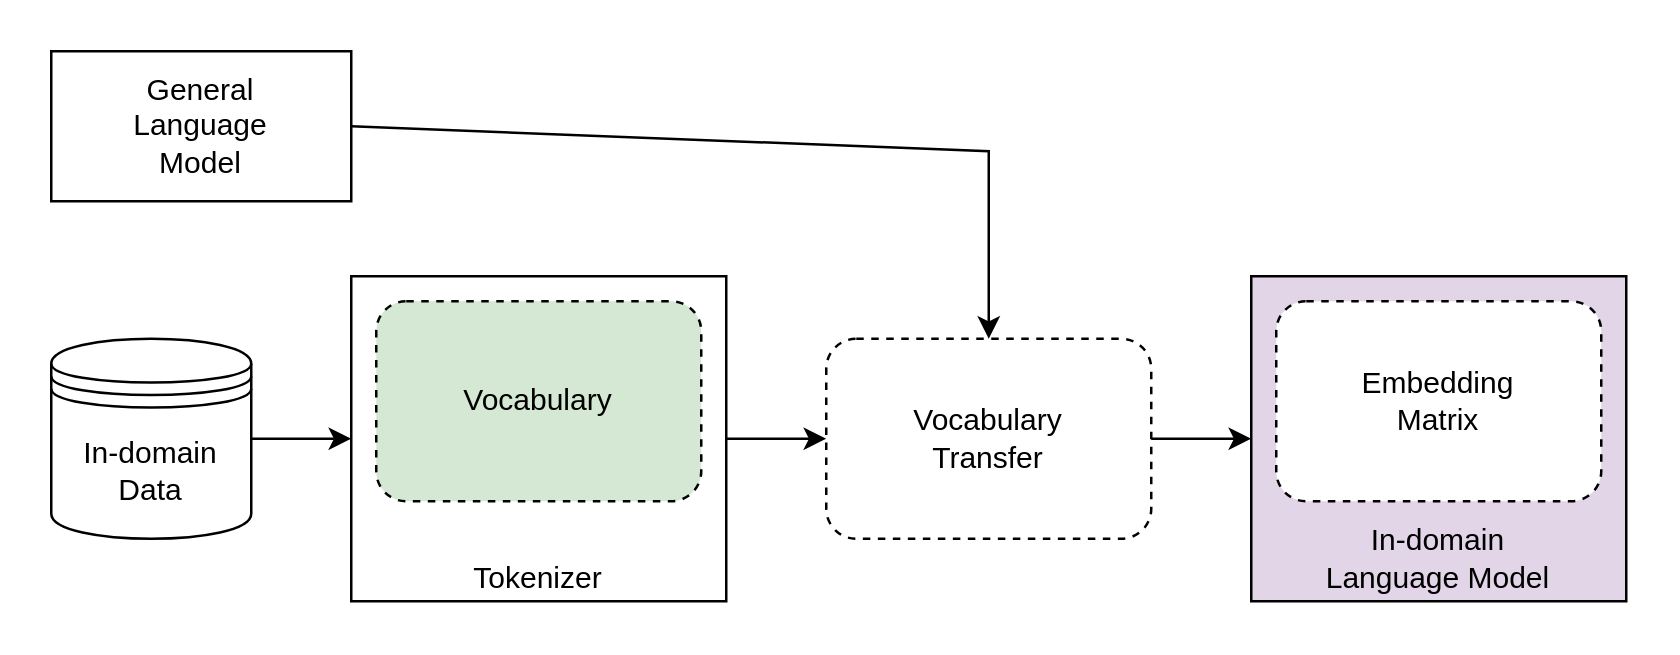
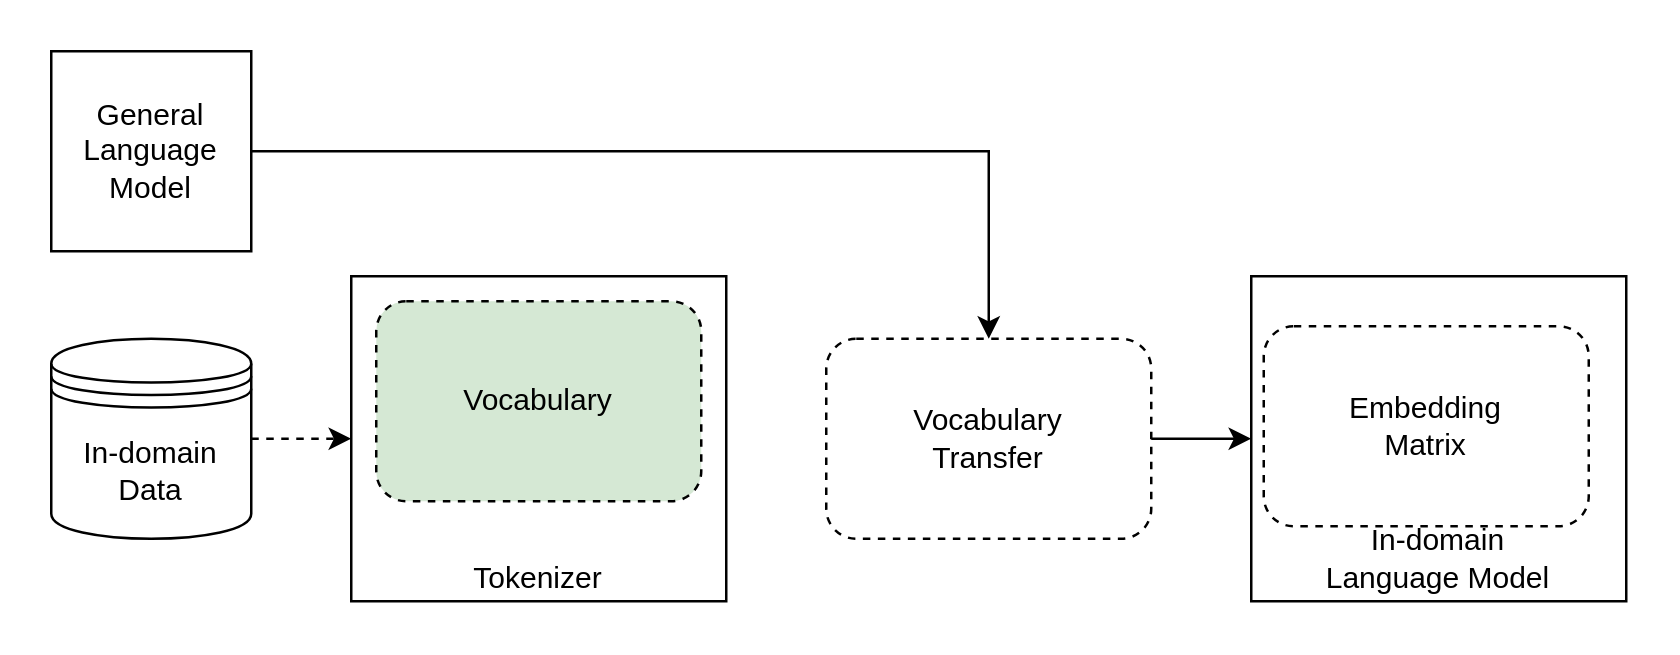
node "General Language Model": size 300x150 -> 200x200
node "Embedding Matrix": moved (1439, 401) -> (1426, 426)
edge "In-domain Data" -> "Tokenizer": style solid -> dashed
edge "Tokenizer" -> "Vocabulary Transfer": removed
node "In-domain Language Model": fillcolor #e1d5e7 -> #ffffff
